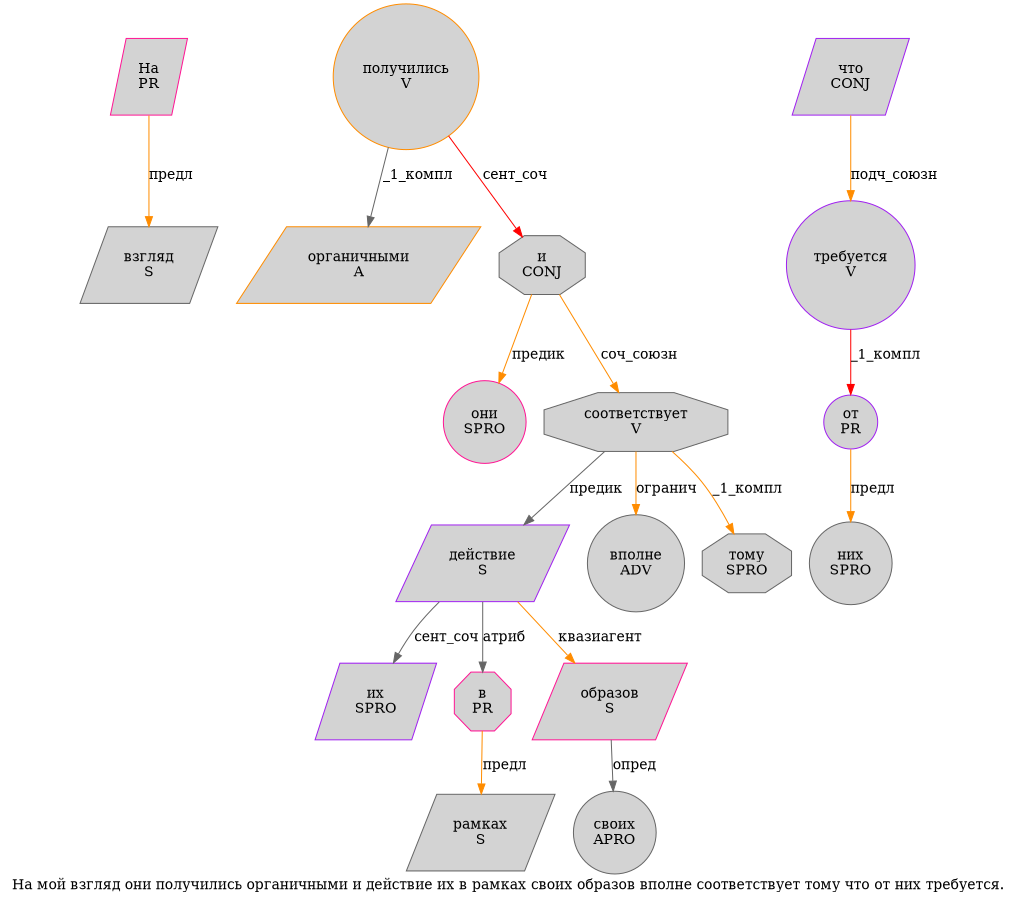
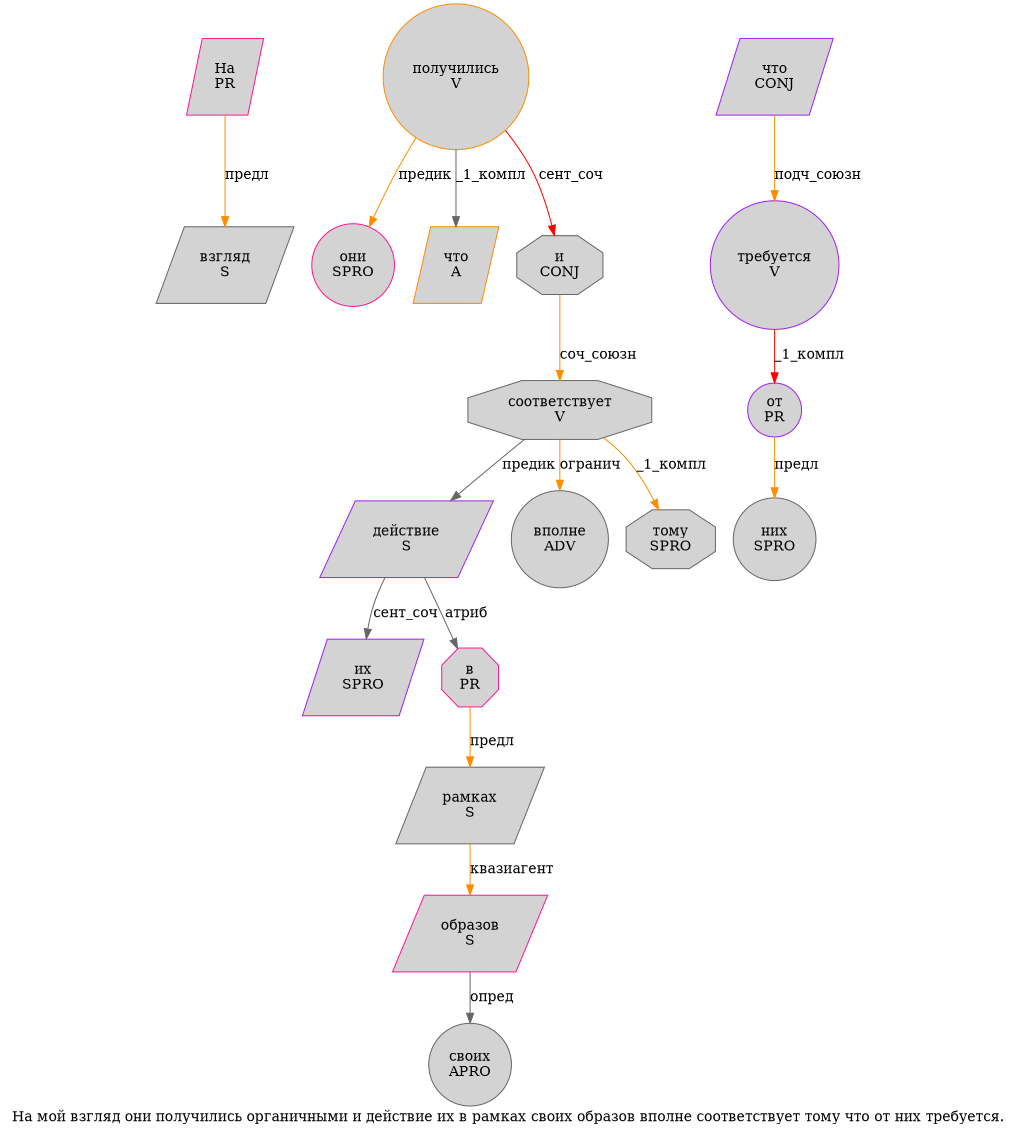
node "органичными A": label "органичными A" -> "что A"
edge "и CONJ" -> "они SPRO": now "получились V" -> "они SPRO"
edge "действие S" -> "образов S": now "рамках S" -> "образов S"
